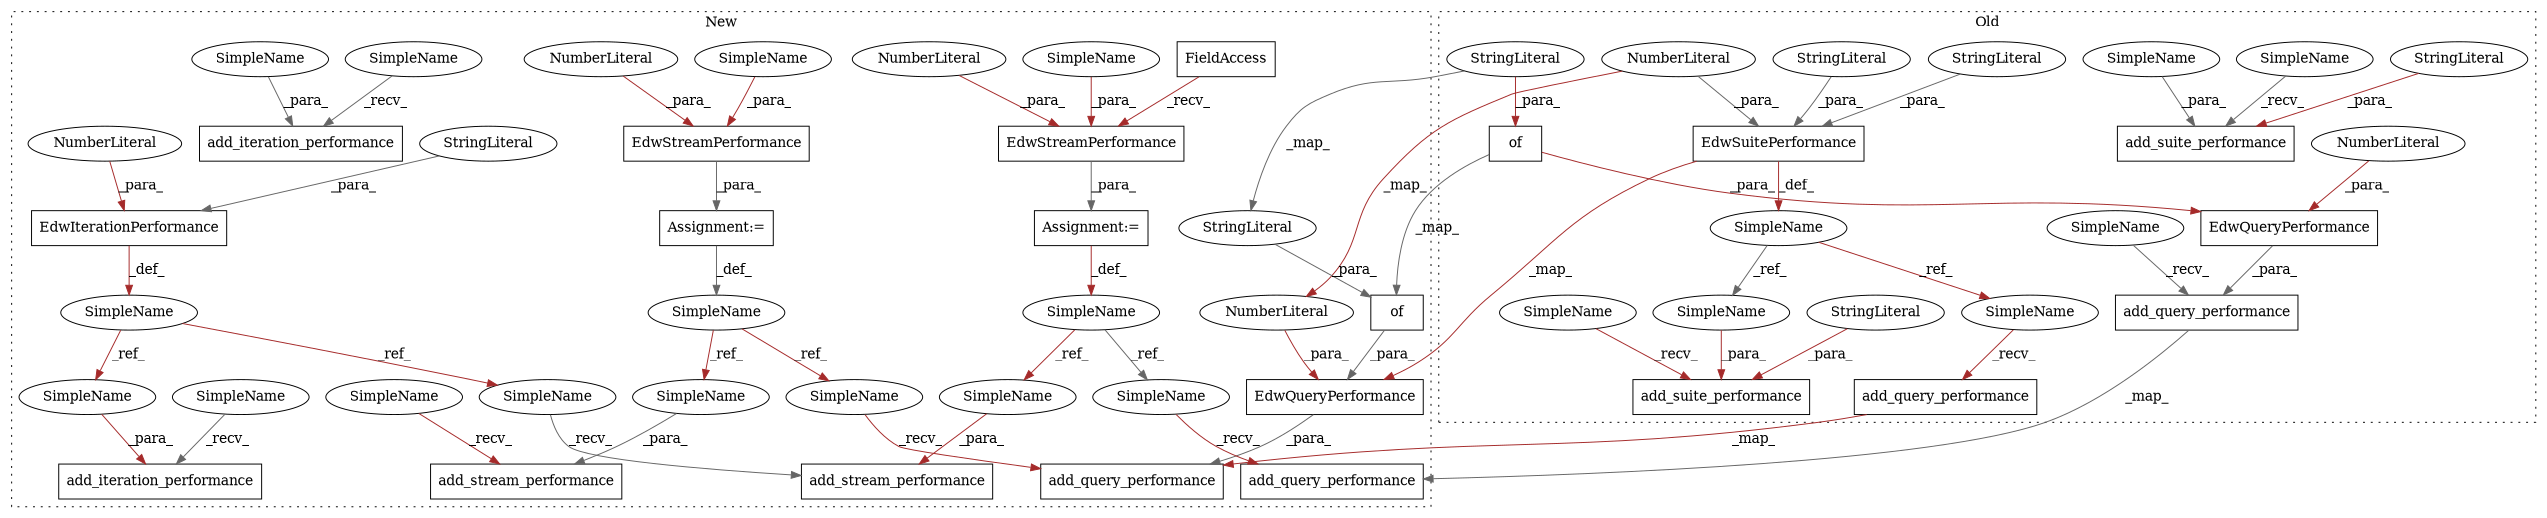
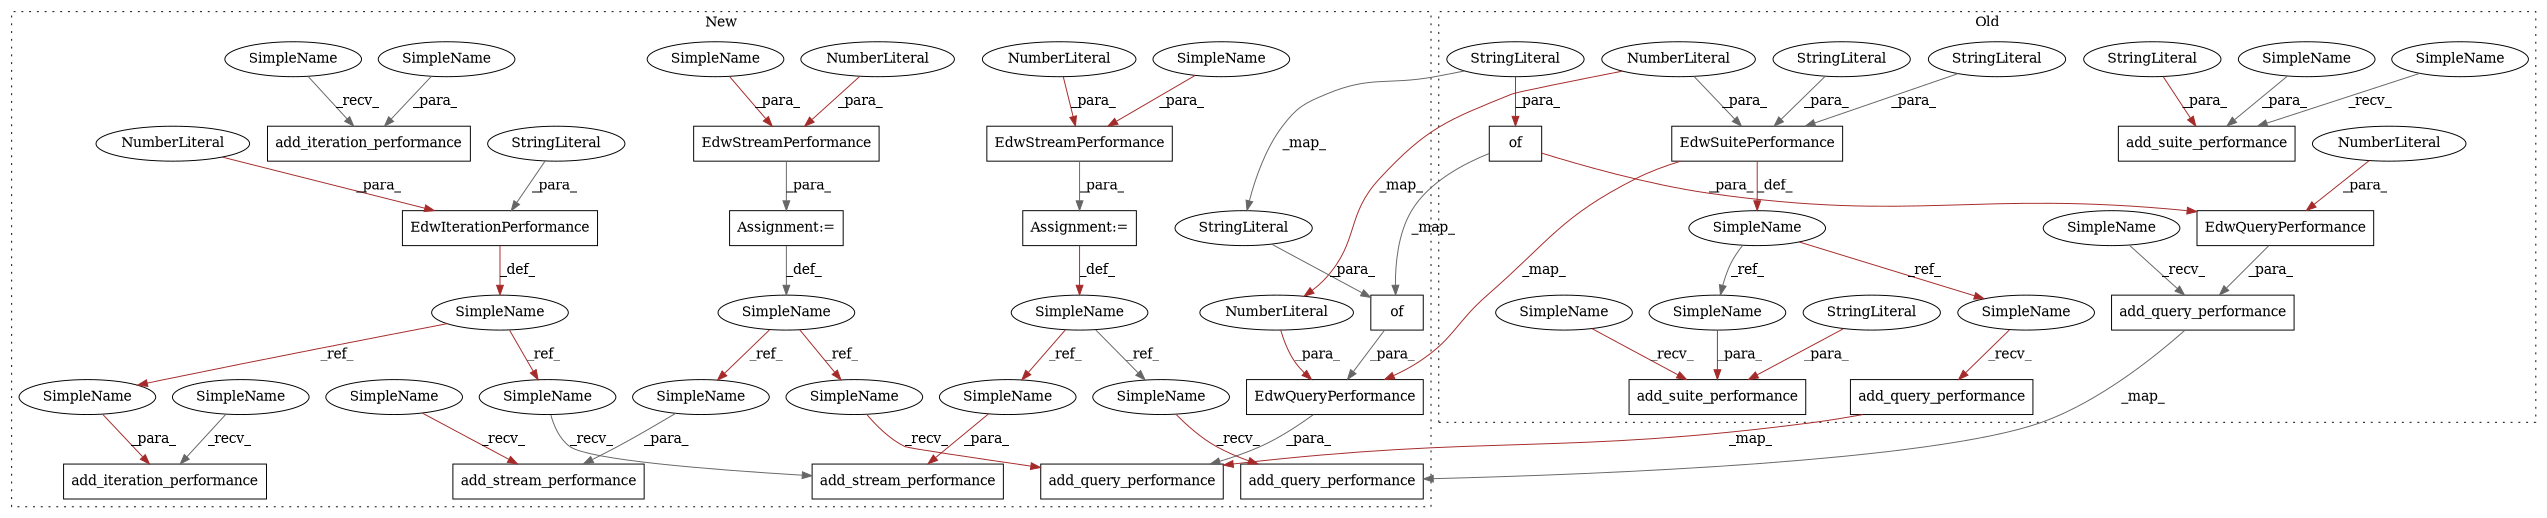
node "FieldAccess": removed
